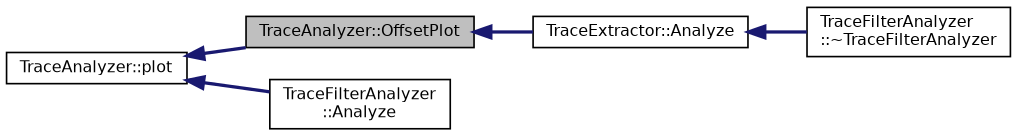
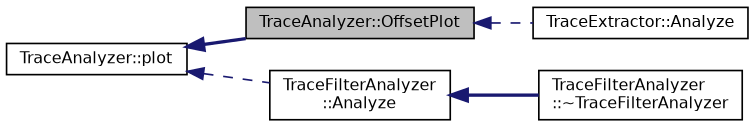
edge "TraceExtractor::Analyze" -> "TraceAnalyzer::OffsetPlot": style bold -> dashed
edge "TraceFilterAnalyzer ::~TraceFilterAnalyzer" -> "TraceExtractor::Analyze": now "TraceFilterAnalyzer ::~TraceFilterAnalyzer" -> "TraceFilterAnalyzer ::Analyze"
edge "TraceFilterAnalyzer ::Analyze" -> "TraceAnalyzer::plot": style bold -> dashed
